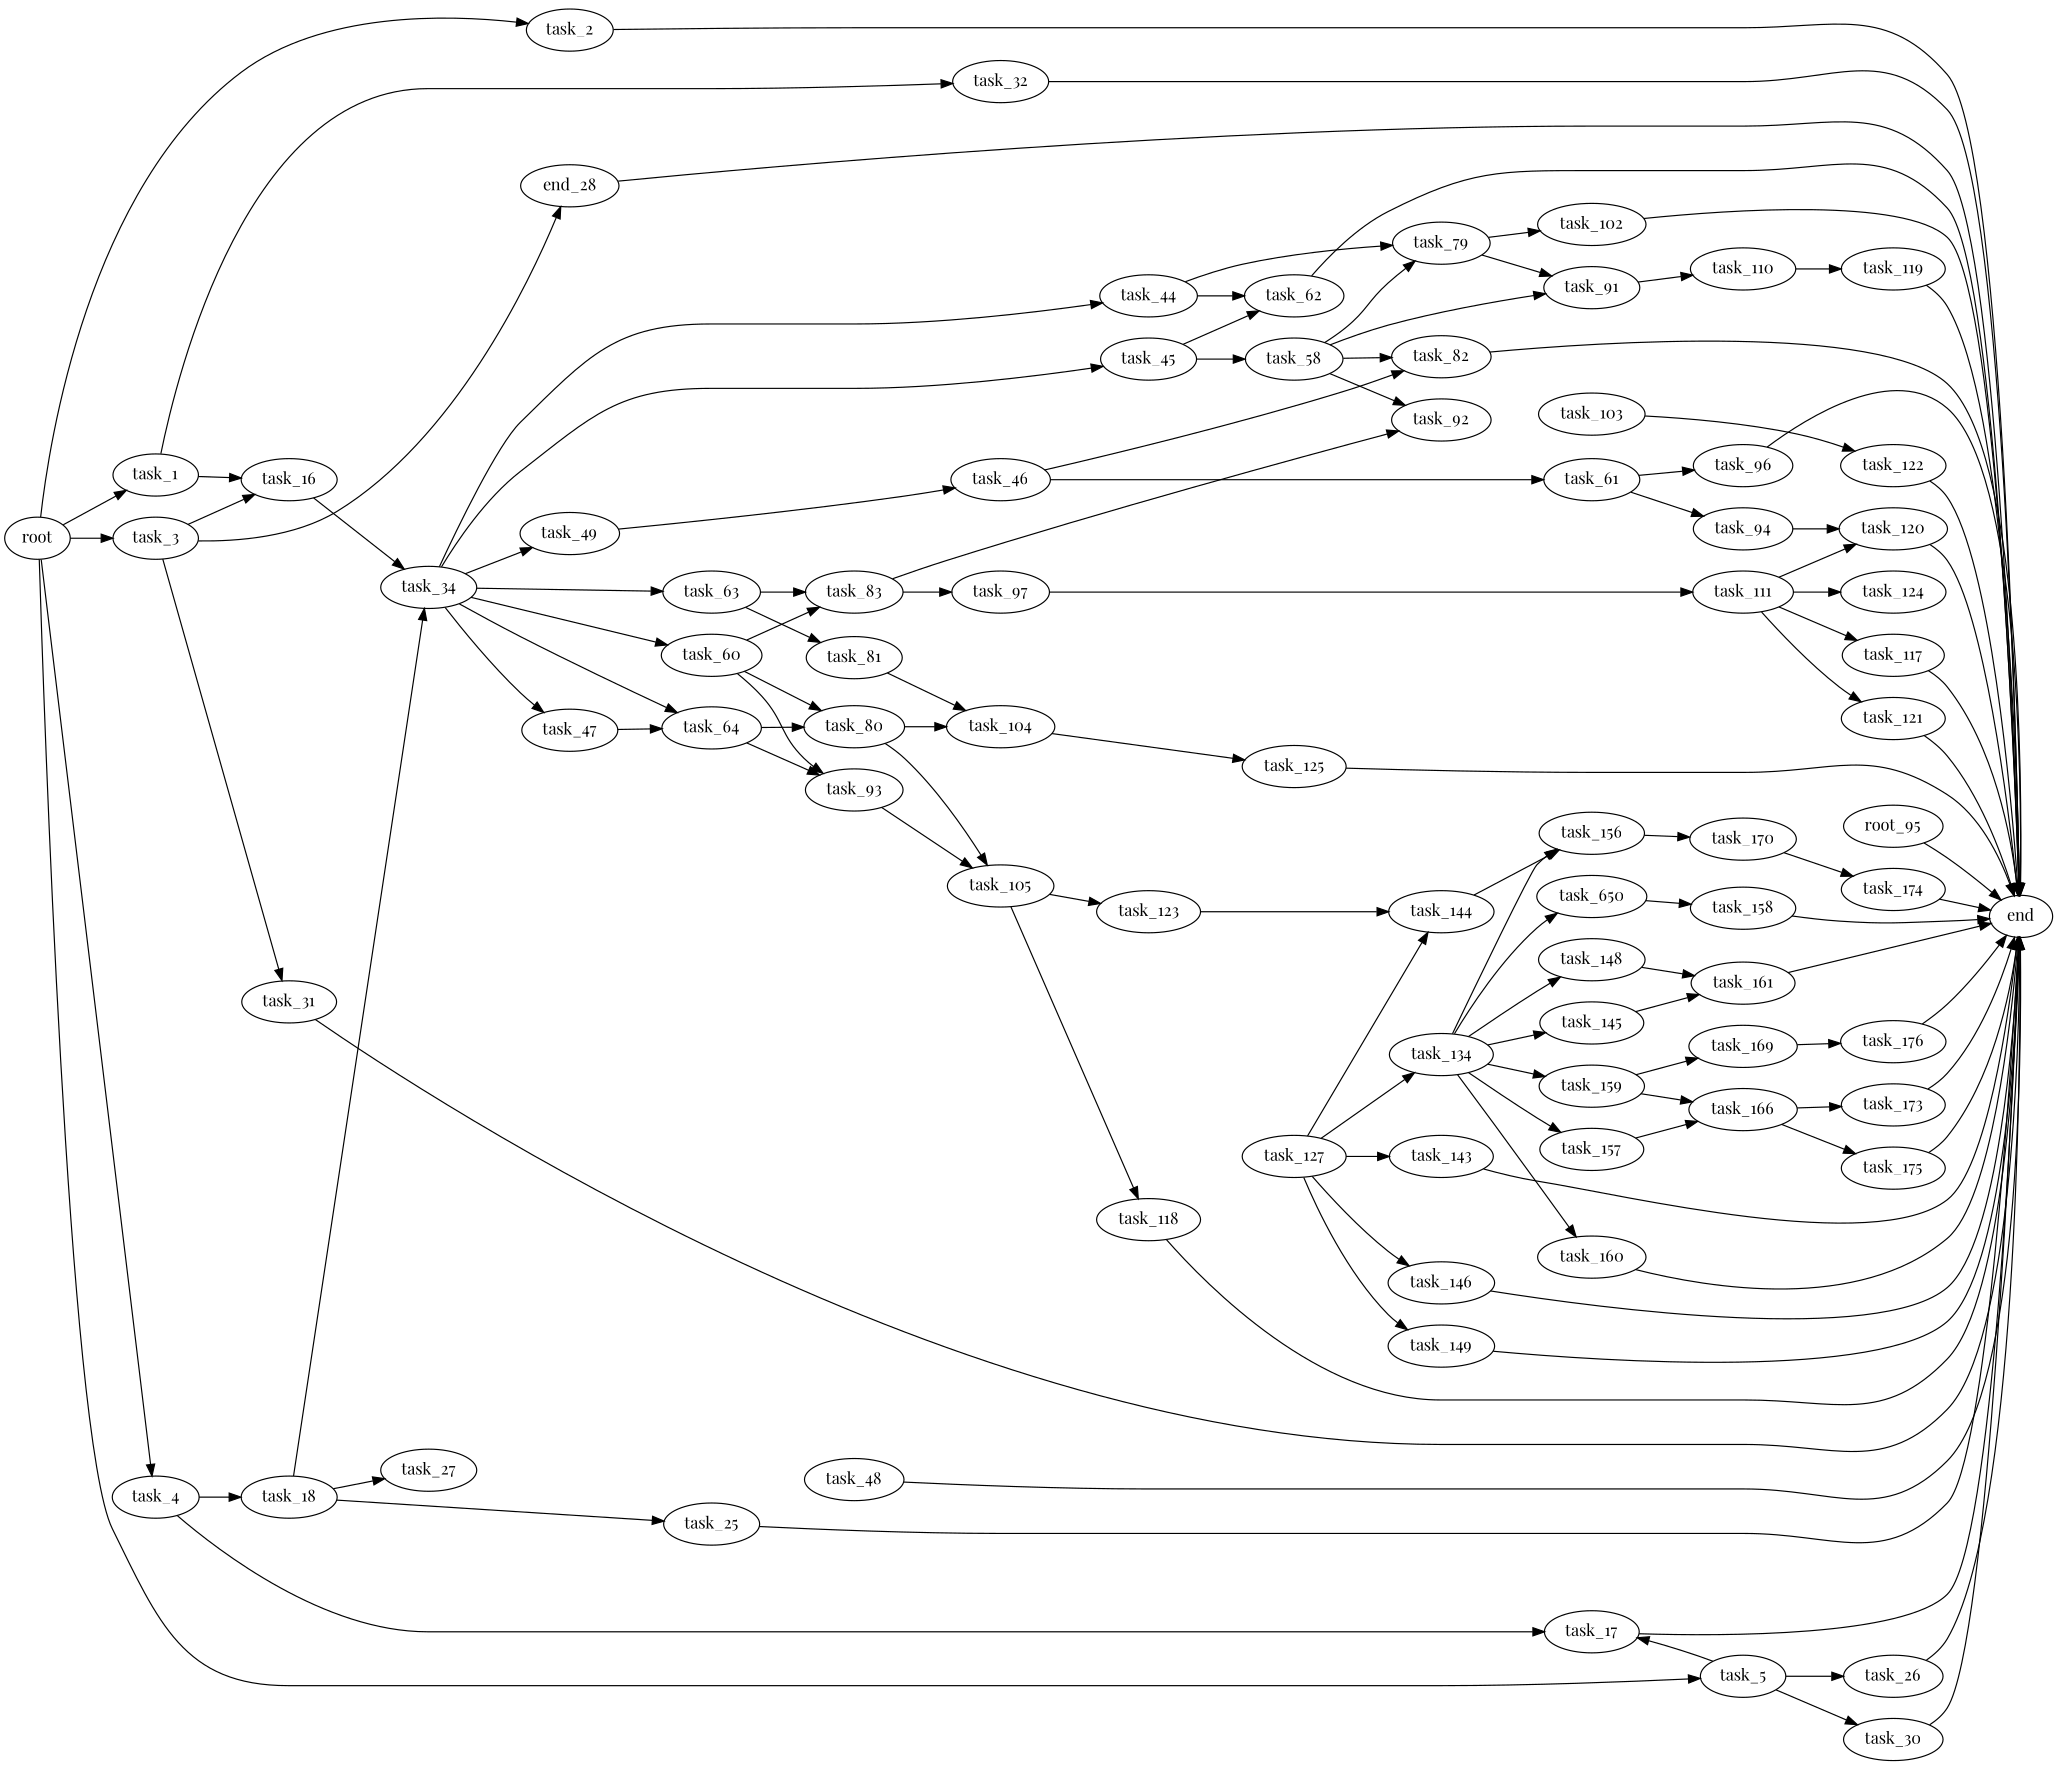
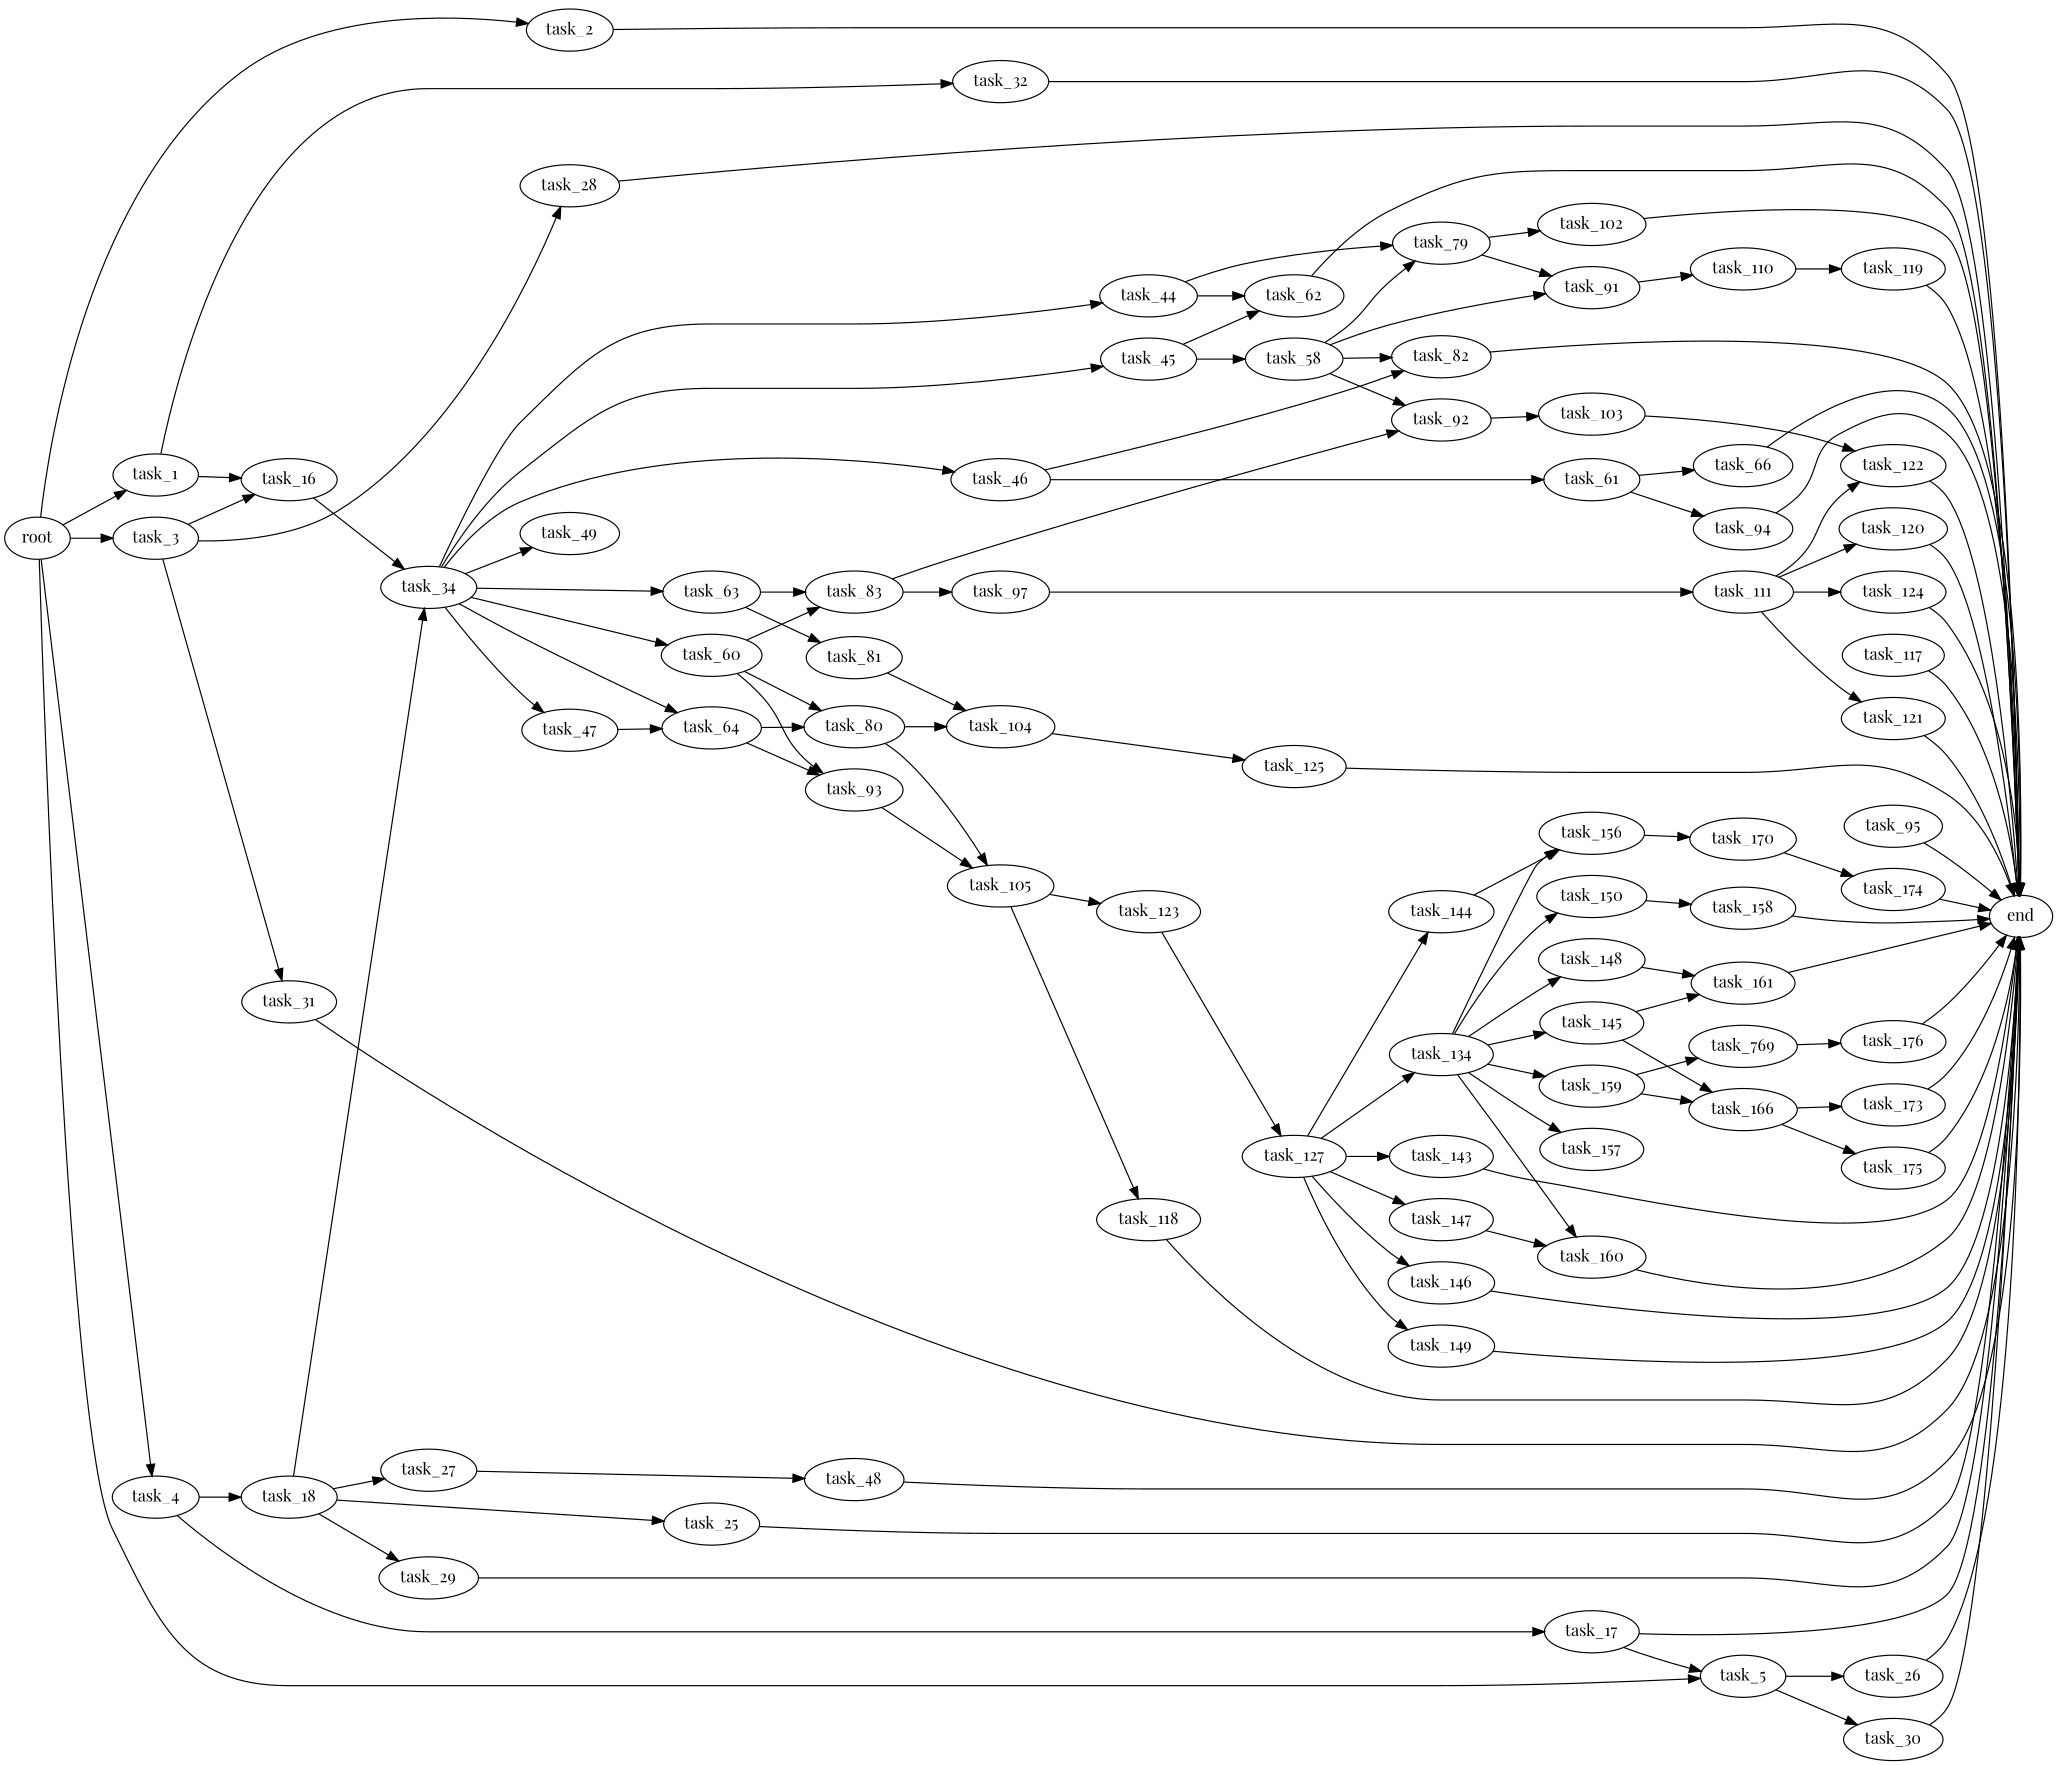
node "end_28": label "end_28" -> "task_28"
edge "task_92" -> "task_103": added
node "task_96": label "task_96" -> "task_66"
edge "task_49" -> "task_46": now "task_34" -> "task_46"
edge "task_94" -> "task_120": now "task_94" -> "end"
edge "task_111" -> "task_117": now "task_111" -> "task_122"
edge "task_124" -> "end": added
node "root_95": label "root_95" -> "task_95"
node "task_650": label "task_650" -> "task_150"
edge "task_123" -> "task_144": now "task_123" -> "task_127"
node "task_169": label "task_169" -> "task_769"
edge "task_157" -> "task_166": now "task_145" -> "task_166"
node "task_147": added
edge "task_27" -> "task_48": added
node "task_29": added
edge "task_5" -> "task_17": reversed
